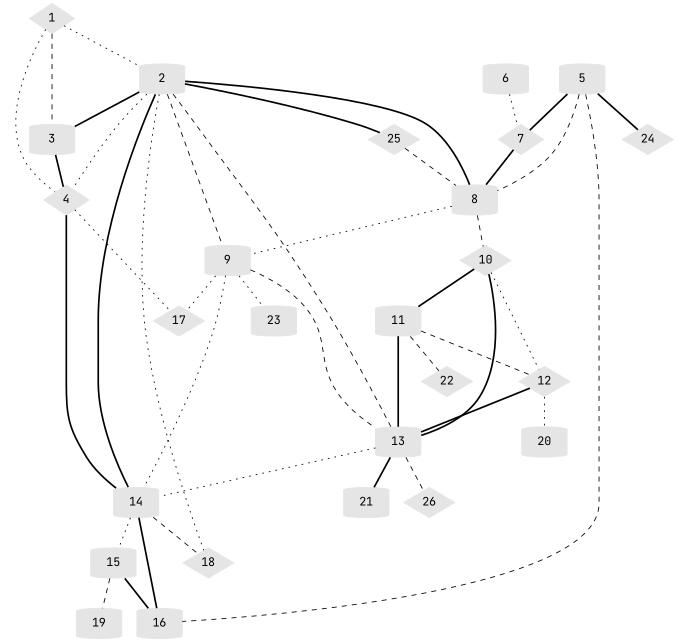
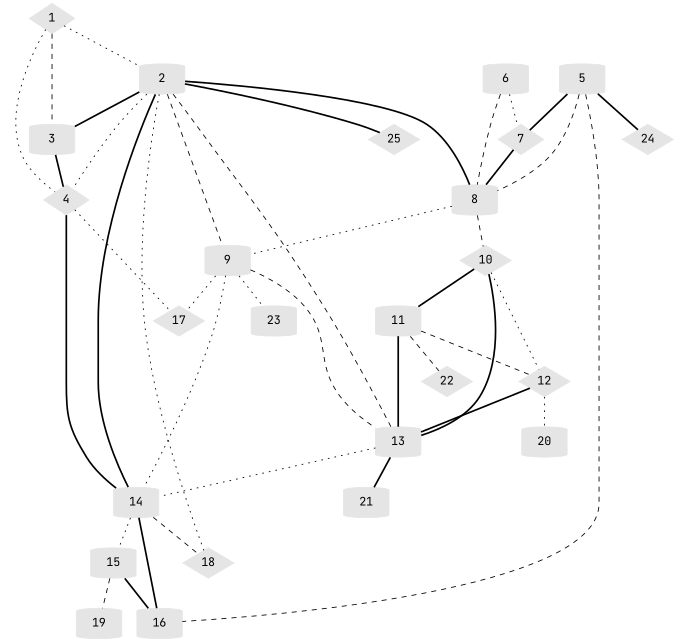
edge "25" -- "8": now "6" -- "8"
node "26": removed
